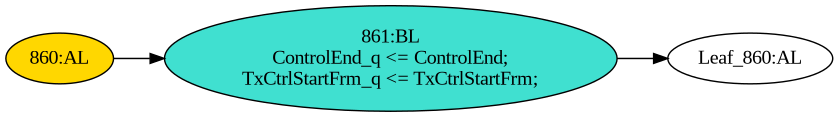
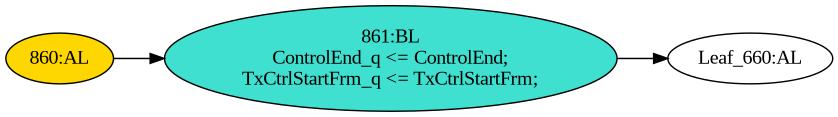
node "Leaf_860:AL": label "Leaf_860:AL" -> "Leaf_660:AL"
